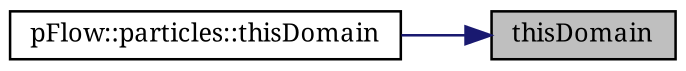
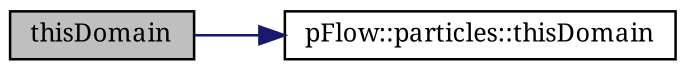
edge "pFlow::particles::thisDomain" -> "thisDomain": reversed
